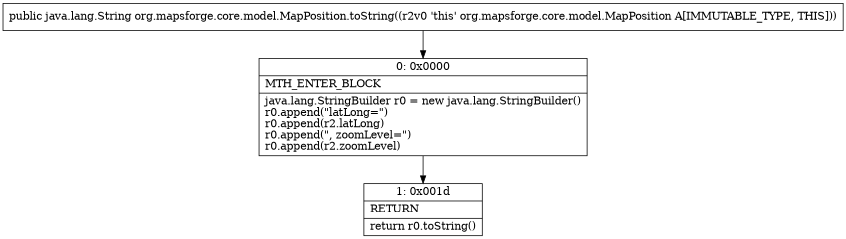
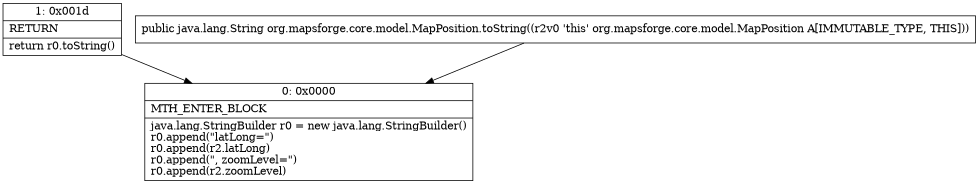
edge "0: 0x0000" -> "1: 0x001d": reversed
